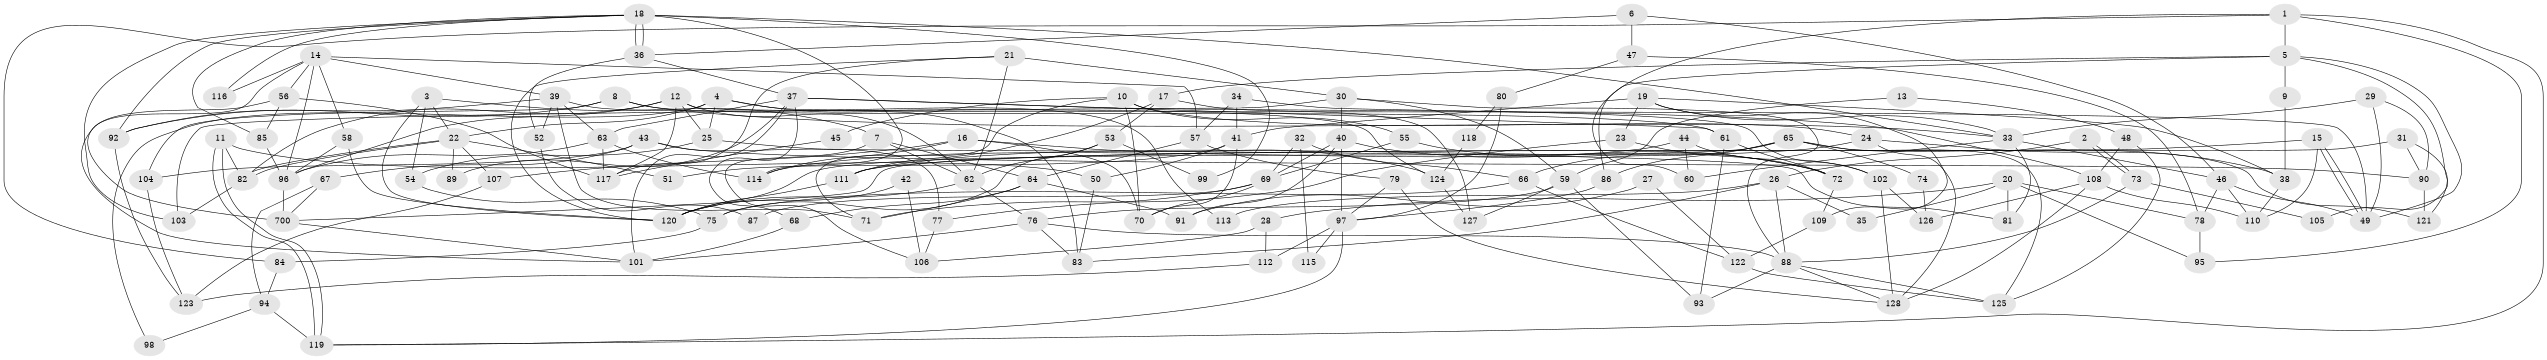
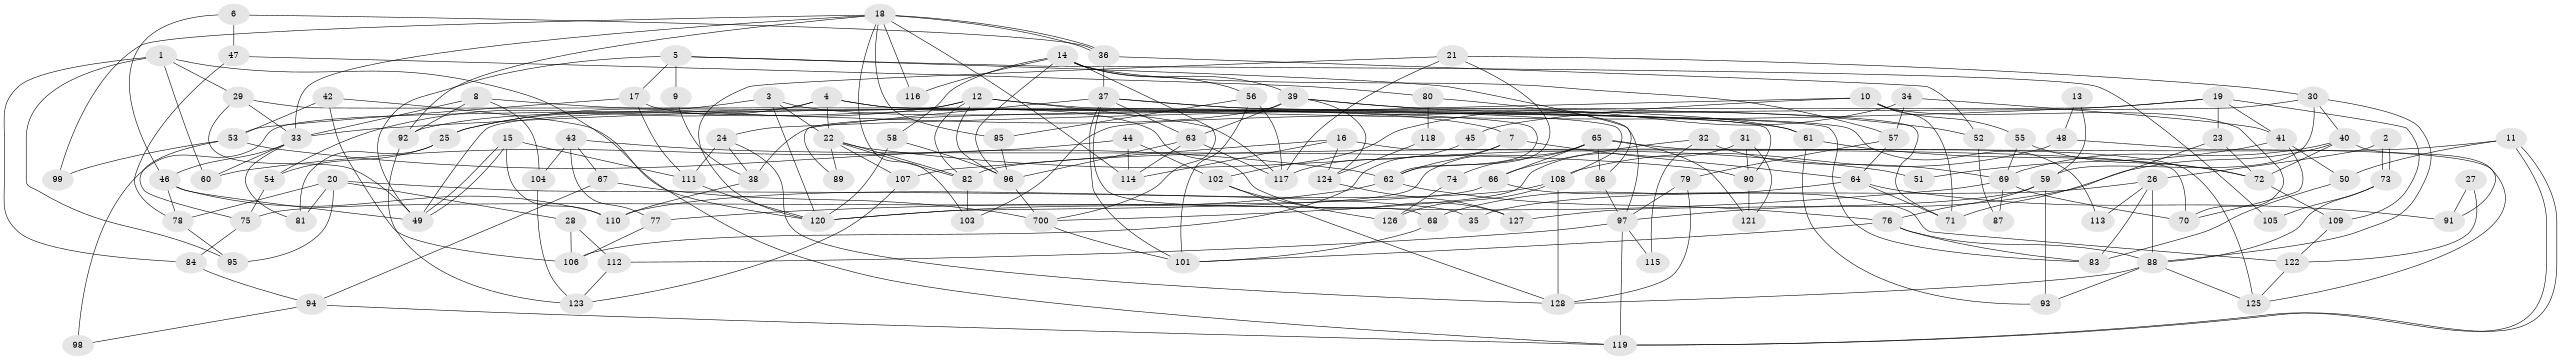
edge "1" -- "5": now "1" -- "29"
edge "42" -- "53": added
